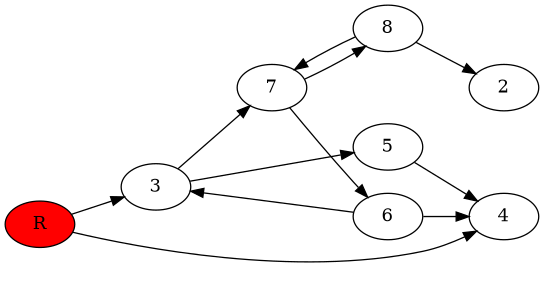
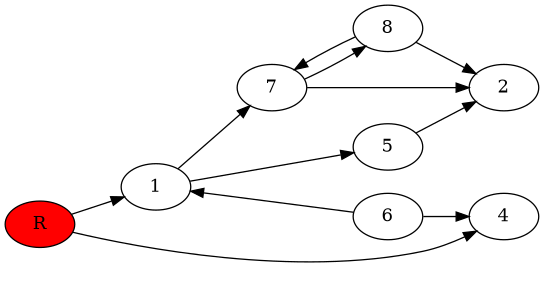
edge "7" -> "6": now "7" -> "2"
edge "5" -> "4": now "5" -> "2"
node "3": label "3" -> "1"
